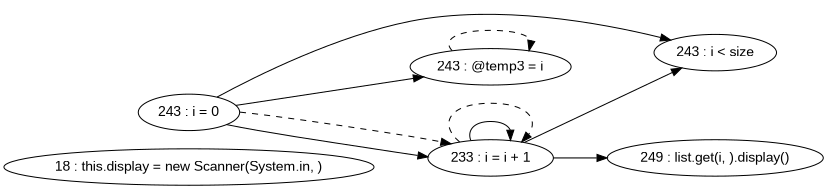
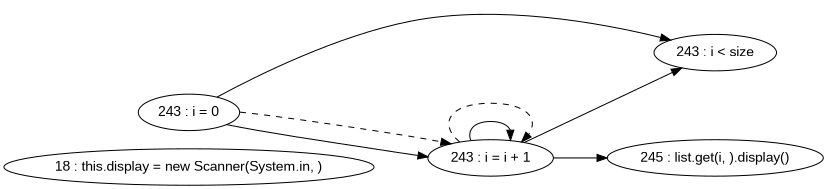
node "243 : @temp3 = i": removed
node "233 : i = i + 1": label "233 : i = i + 1" -> "243 : i = i + 1"
node "249 : list.get(i, ).display()": label "249 : list.get(i, ).display()" -> "245 : list.get(i, ).display()"
